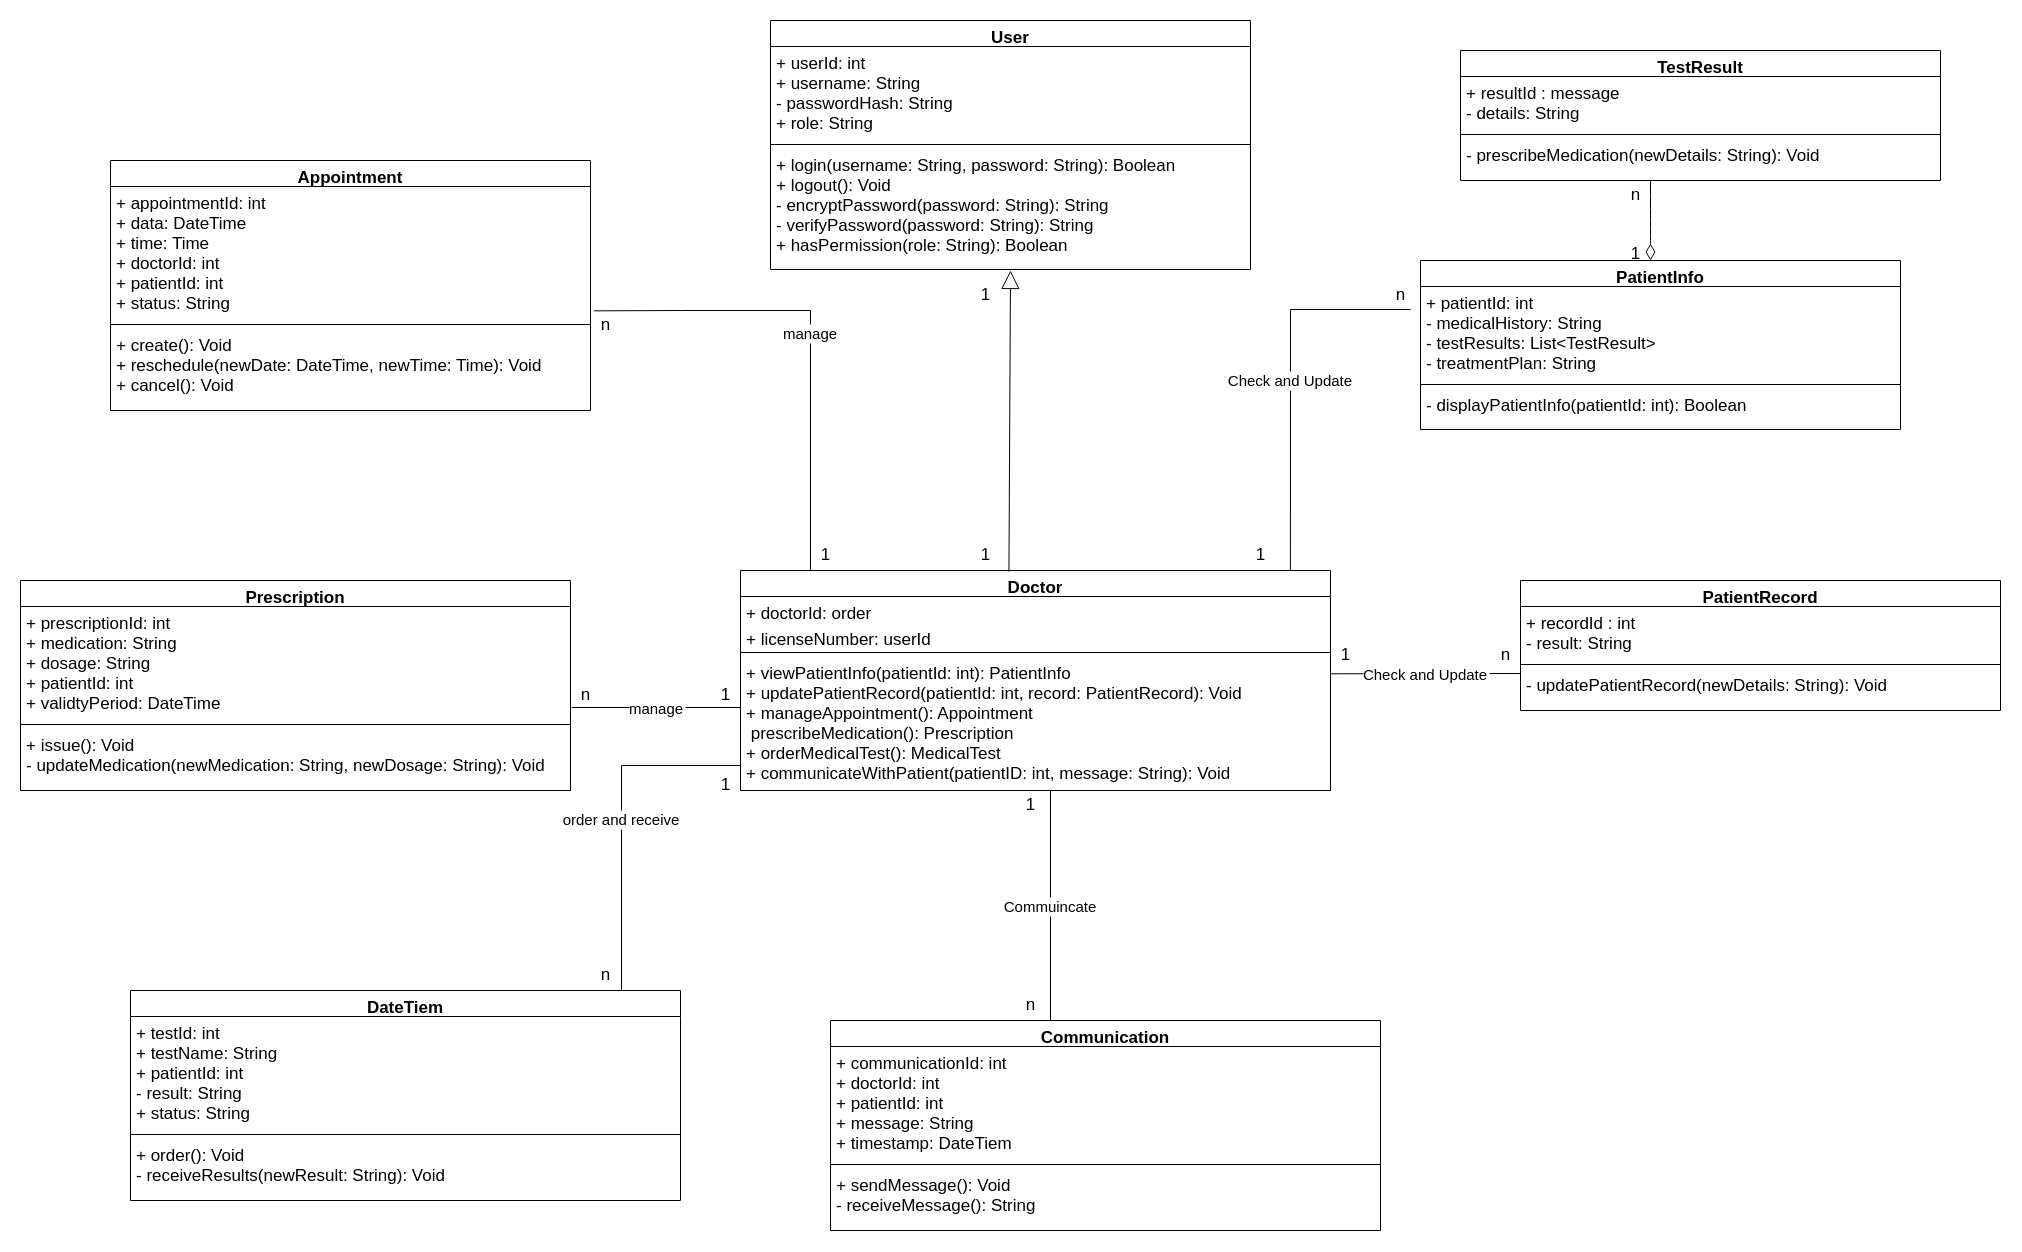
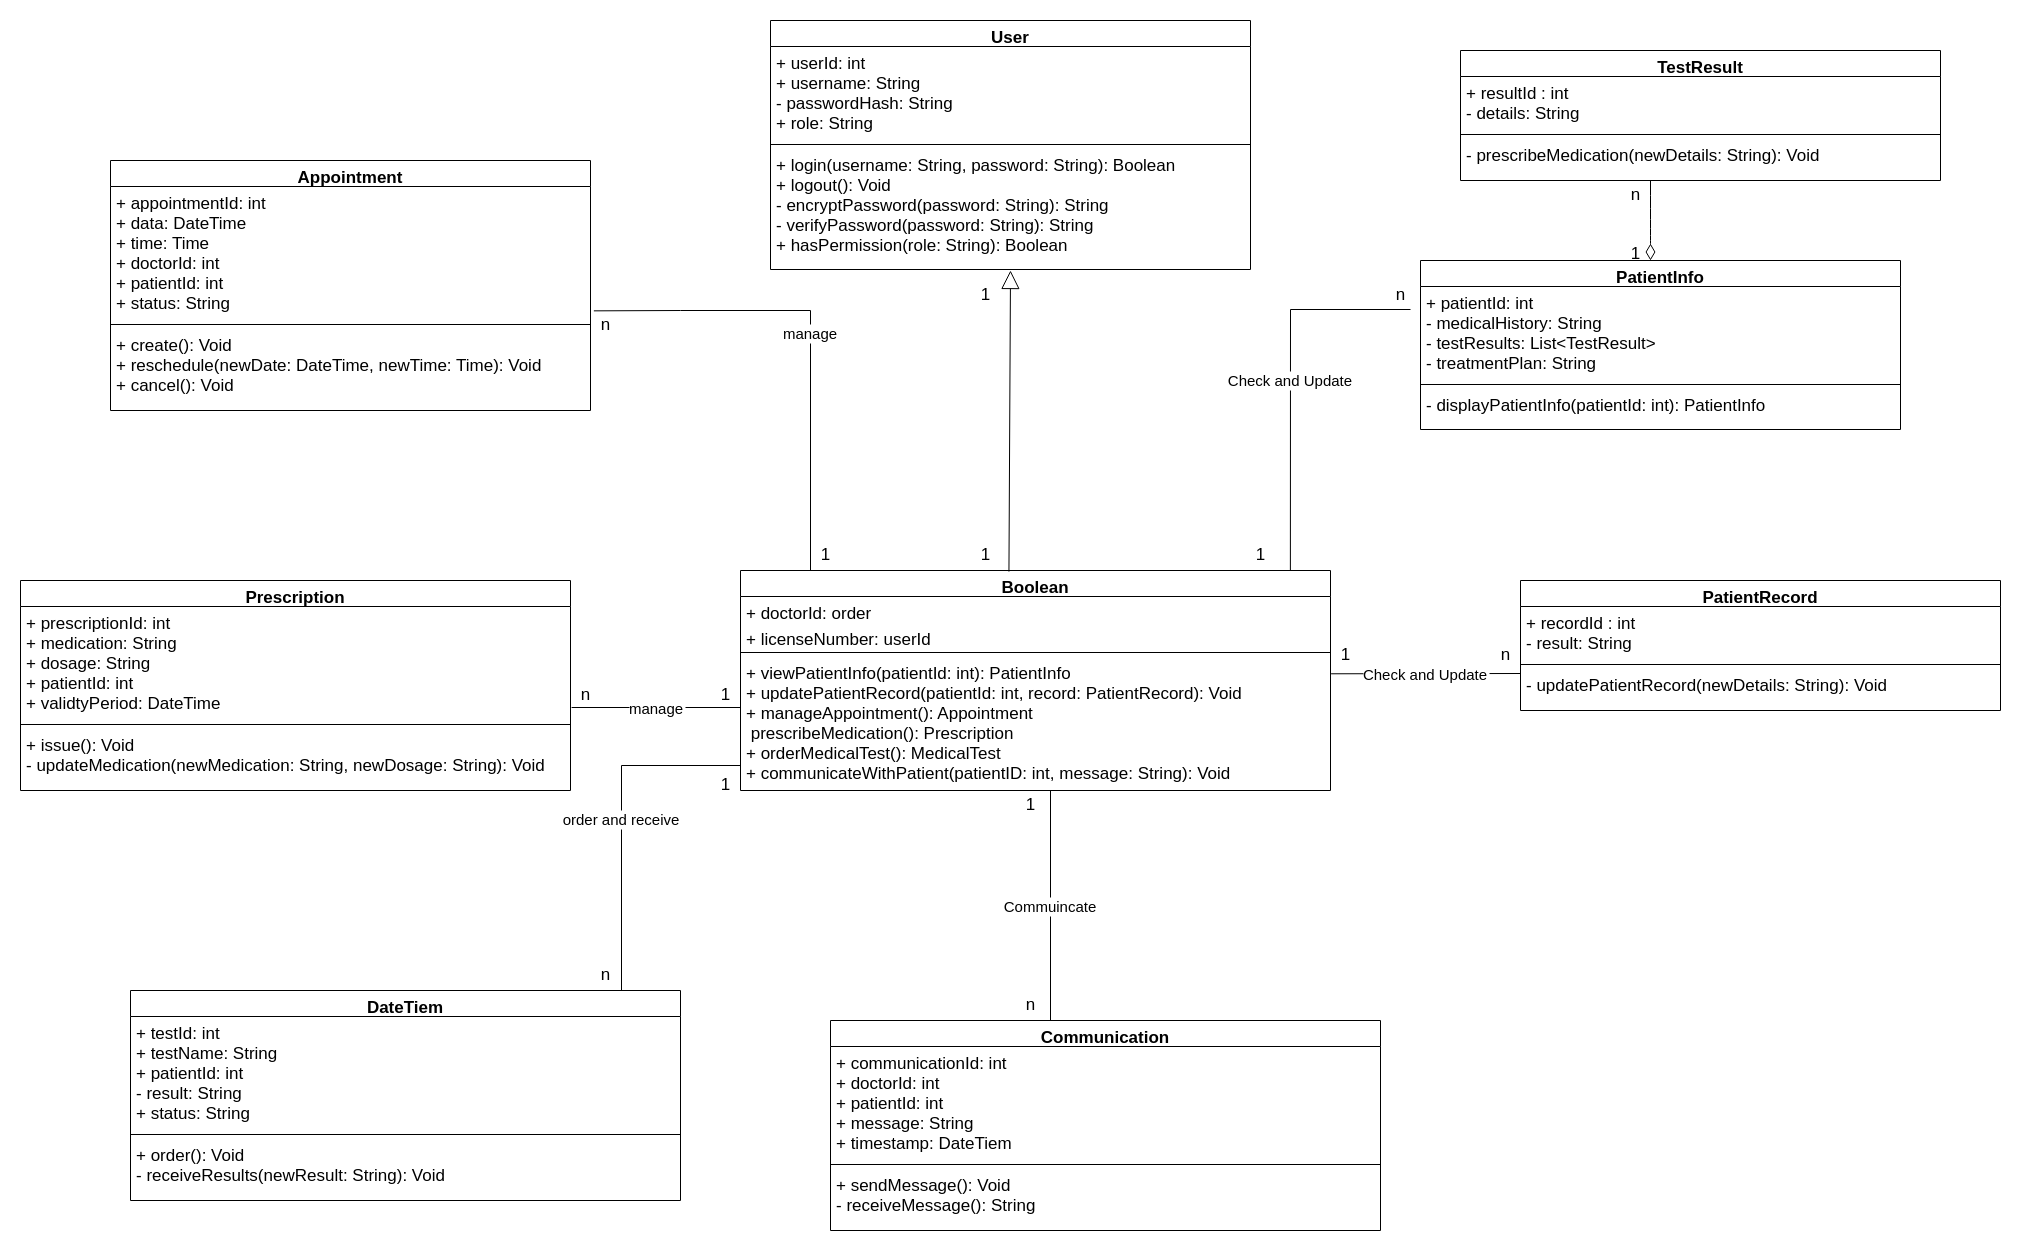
node "+ resultId : message - details: String": label "+ resultId : message - details: String" -> "+ resultId : int - details: String"
node "- displayPatientInfo(patientId: int): Boolean": label "- displayPatientInfo(patientId: int): Boolean" -> "- displayPatientInfo(patientId: int): PatientInfo"
node "Doctor": label "Doctor" -> "Boolean"
